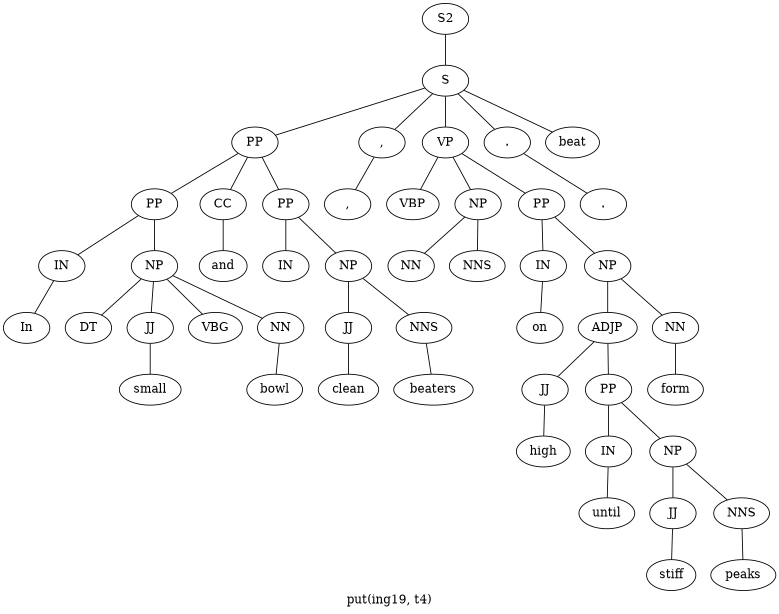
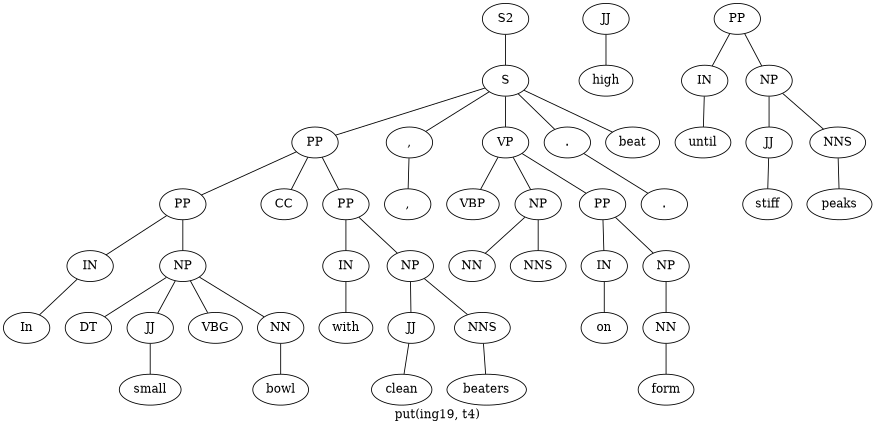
node "and": removed
node "with": added
node "ADJP": removed
